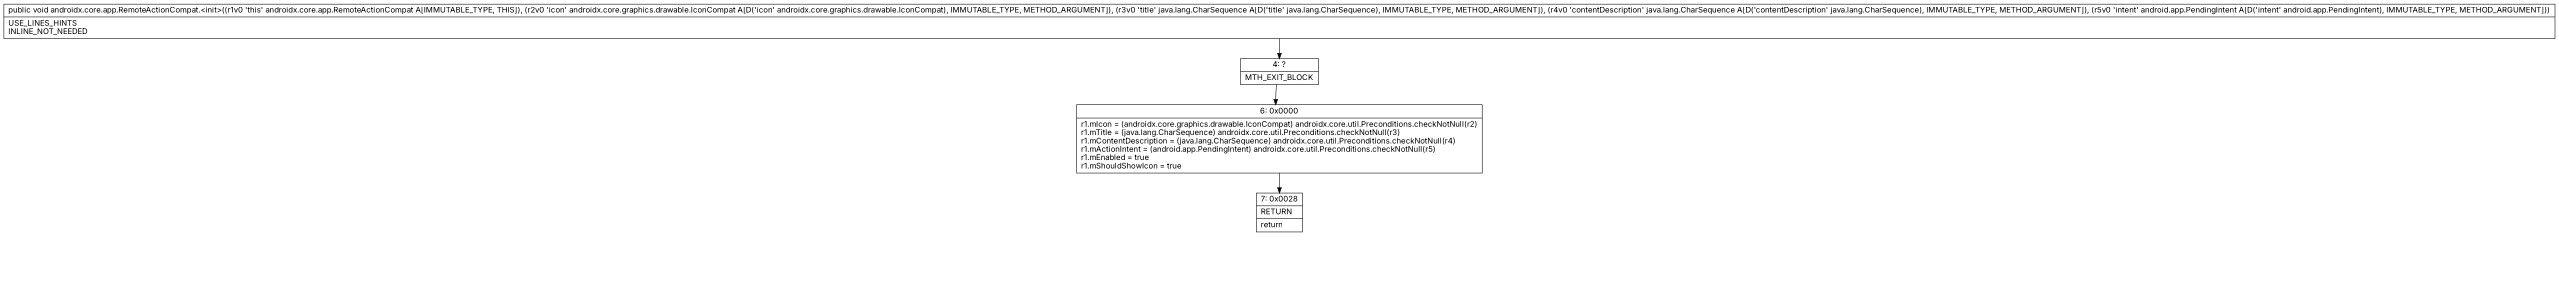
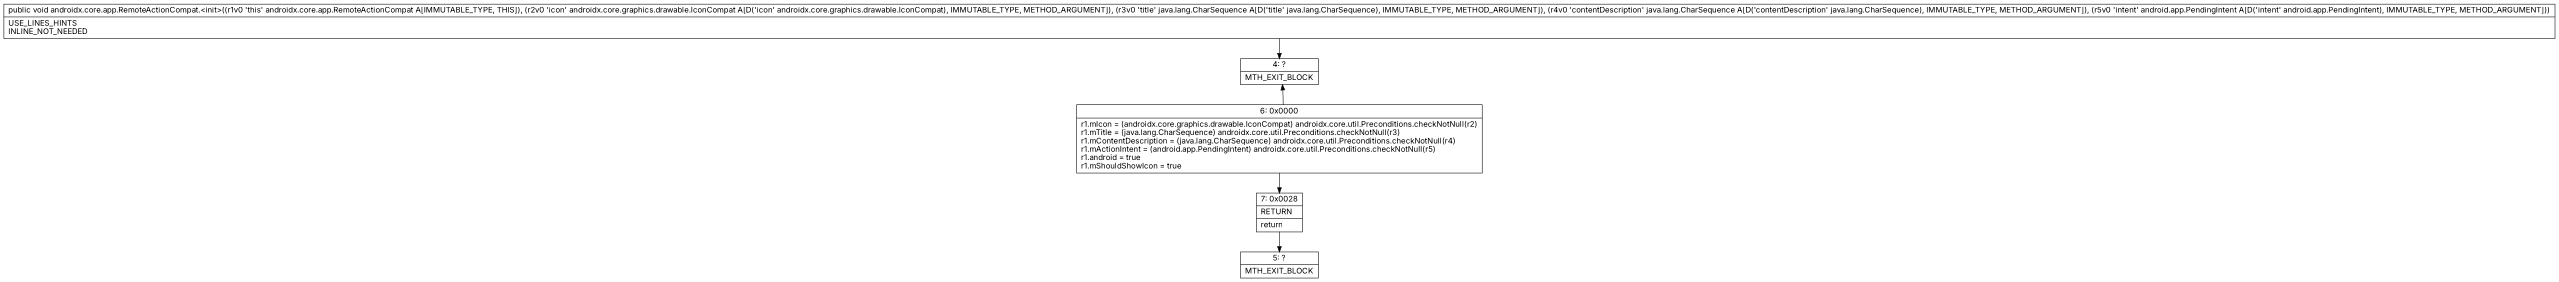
edge "4: ?" -> "6: 0x0000": reversed
node "6: 0x0000": text "r1.mEnabled = true" -> "r1.android = true"
node "5: ?": added
